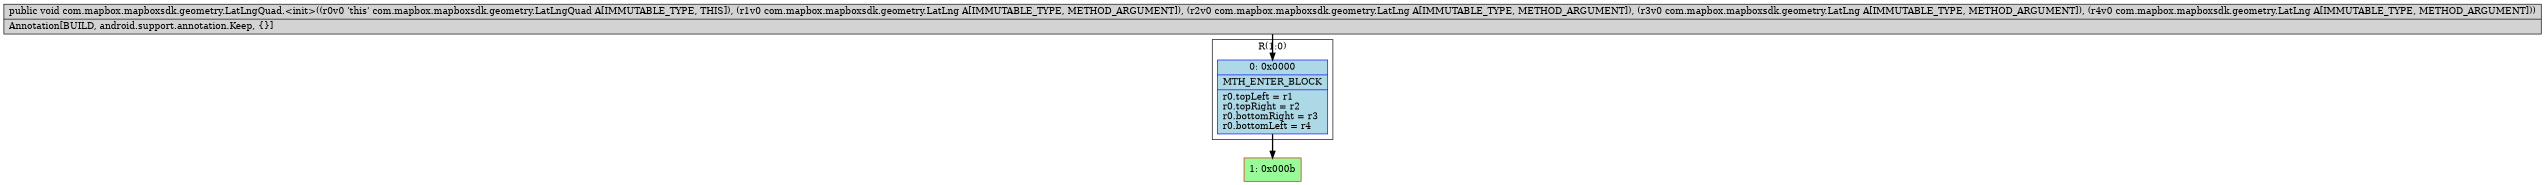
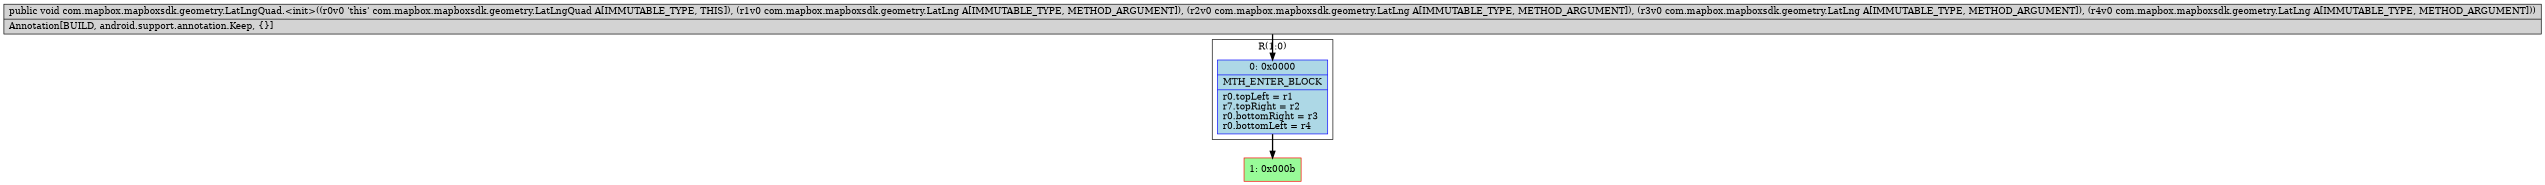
node "0: 0x0000": text "r0.topRight = r2" -> "r7.topRight = r2"
